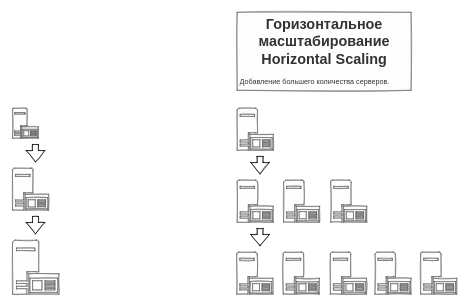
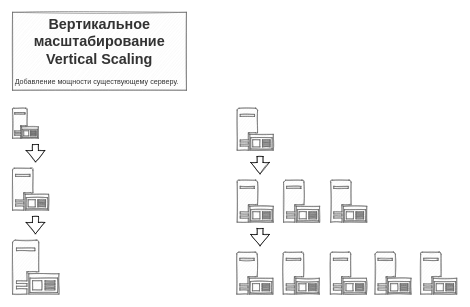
node "Вертикальное масштабирование Vertical ScalingДобавление мощности существующему серверу.": added
node "Горизонтальное масштабирование Horizontal ScalingДобавление большего количества серверов.": removed
